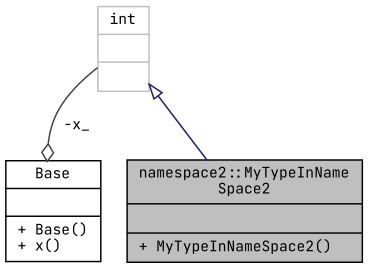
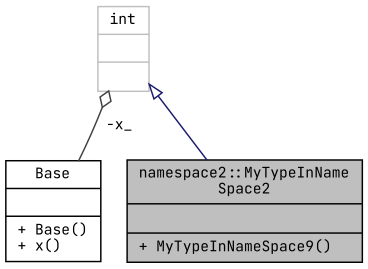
edge "int" -> "Base": reversed
node "namespace2::MyTypeInName": text "+ MyTypeInNameSpace2()" -> "+ MyTypeInNameSpace9()"
